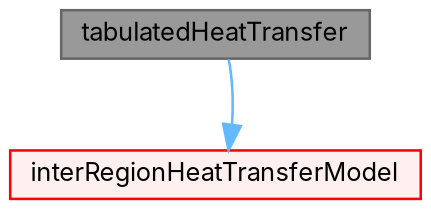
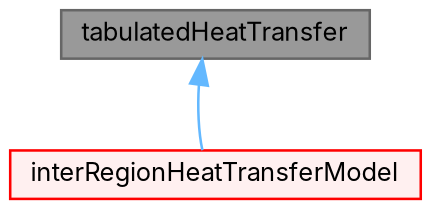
edge "tabulatedHeatTransfer" -> "interRegionHeatTransferModel": reversed
